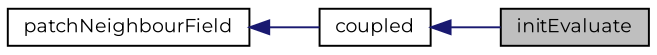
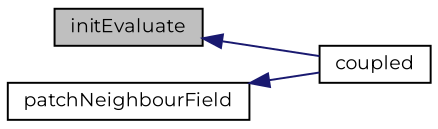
edge "initEvaluate" -> "coupled": reversed
